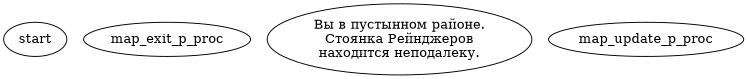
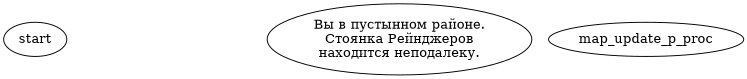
node "map_exit_p_proc": removed
